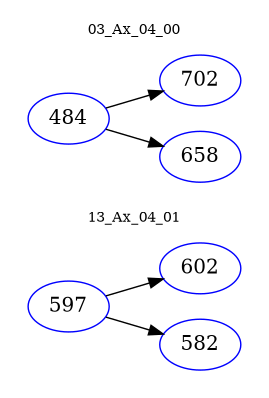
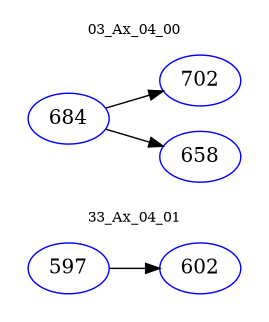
node "484": label "484" -> "684"
cluster "13_Ax_04_01": label "13_Ax_04_01" -> "33_Ax_04_01"
node "582": removed
